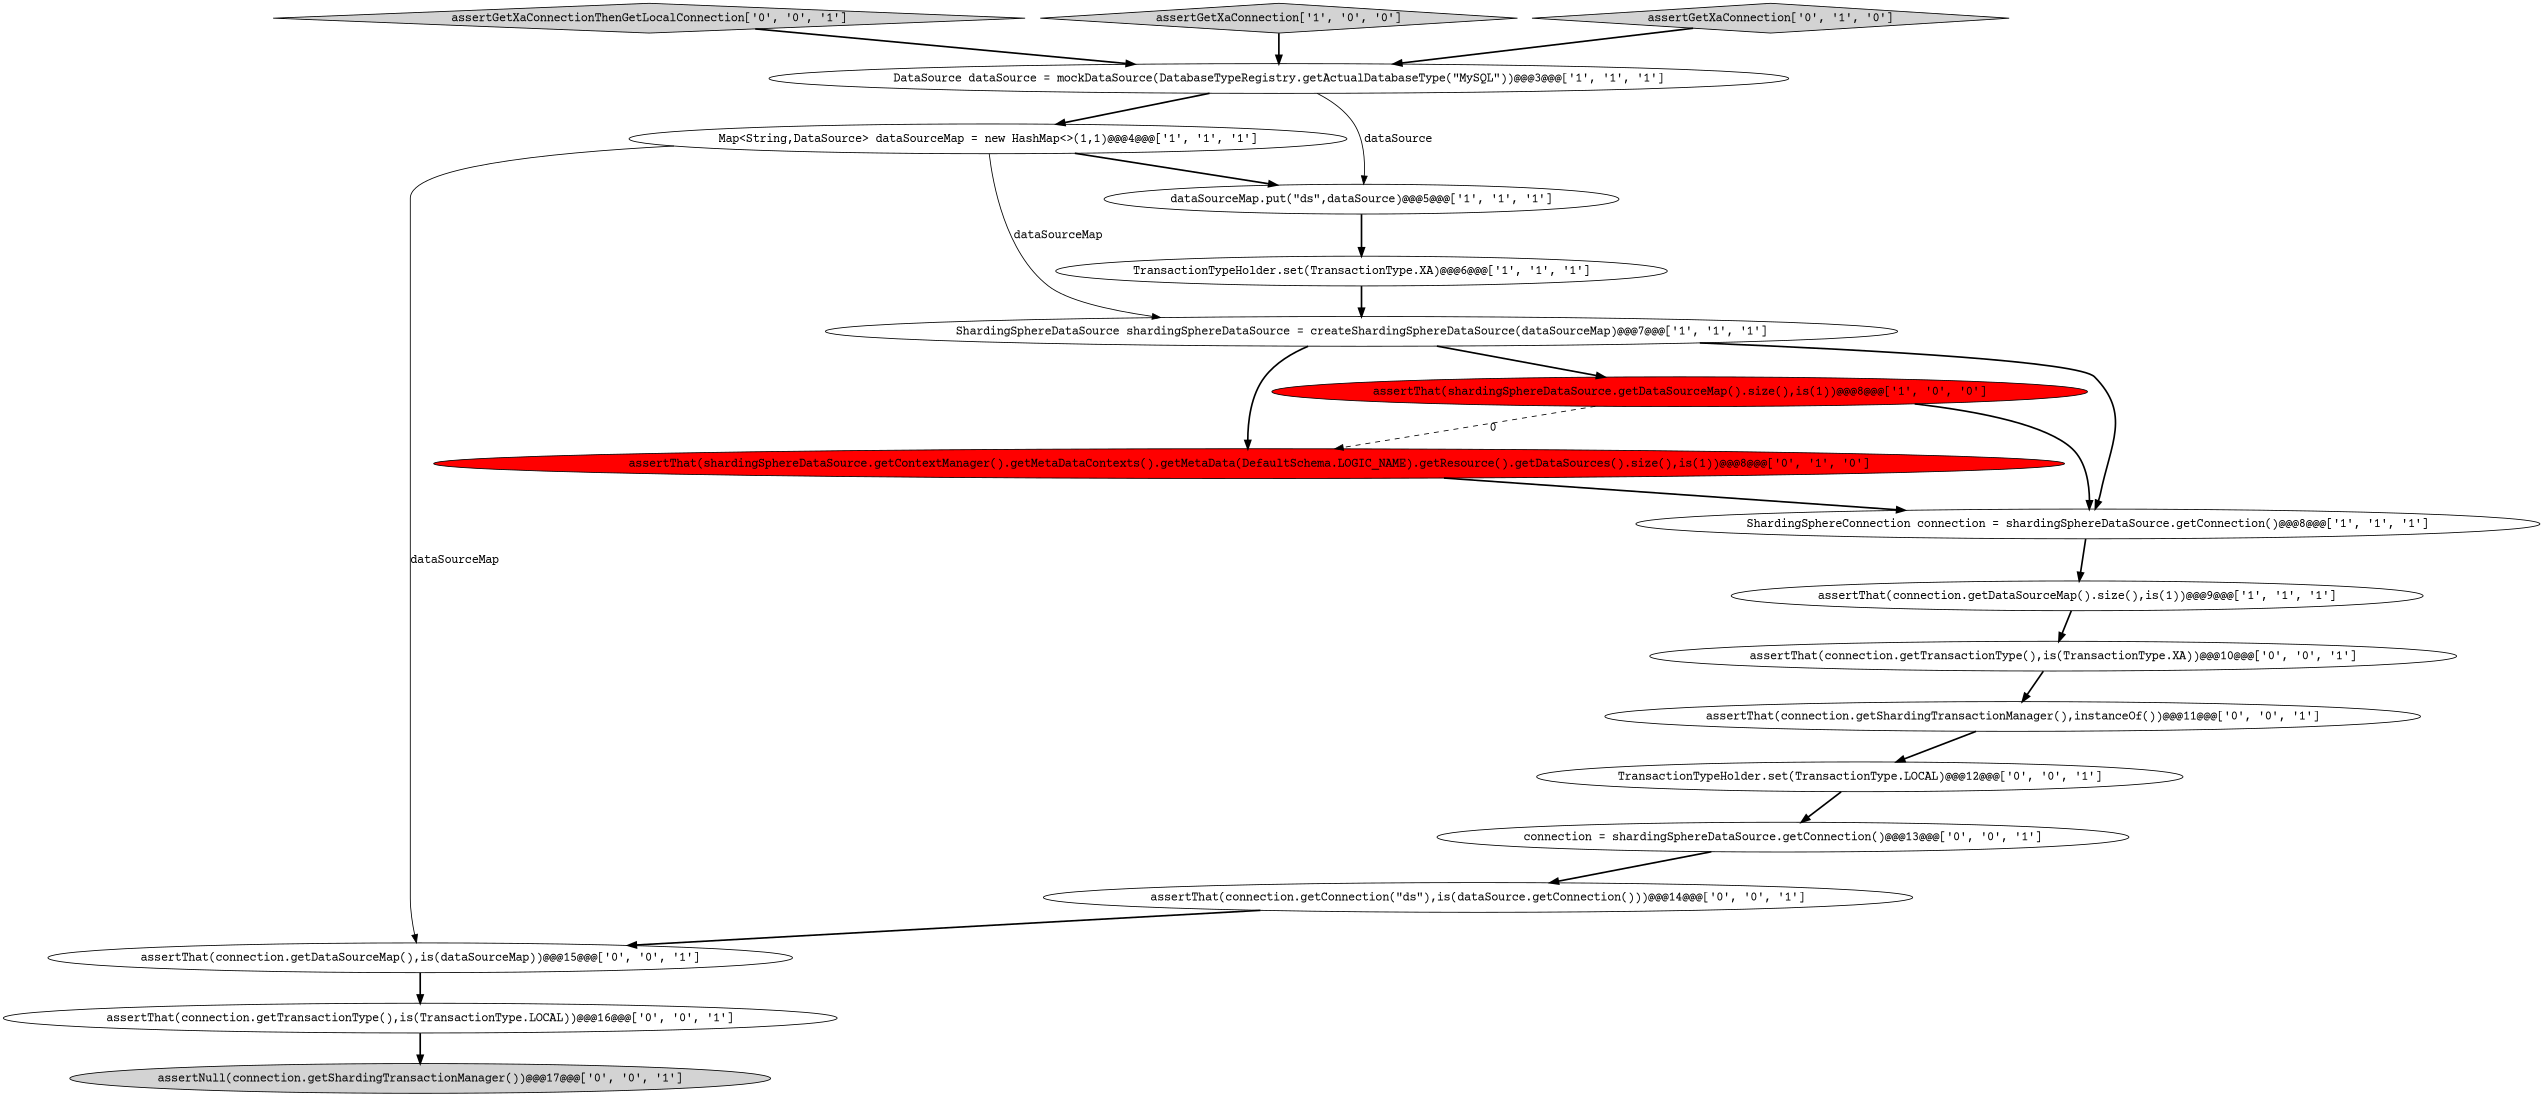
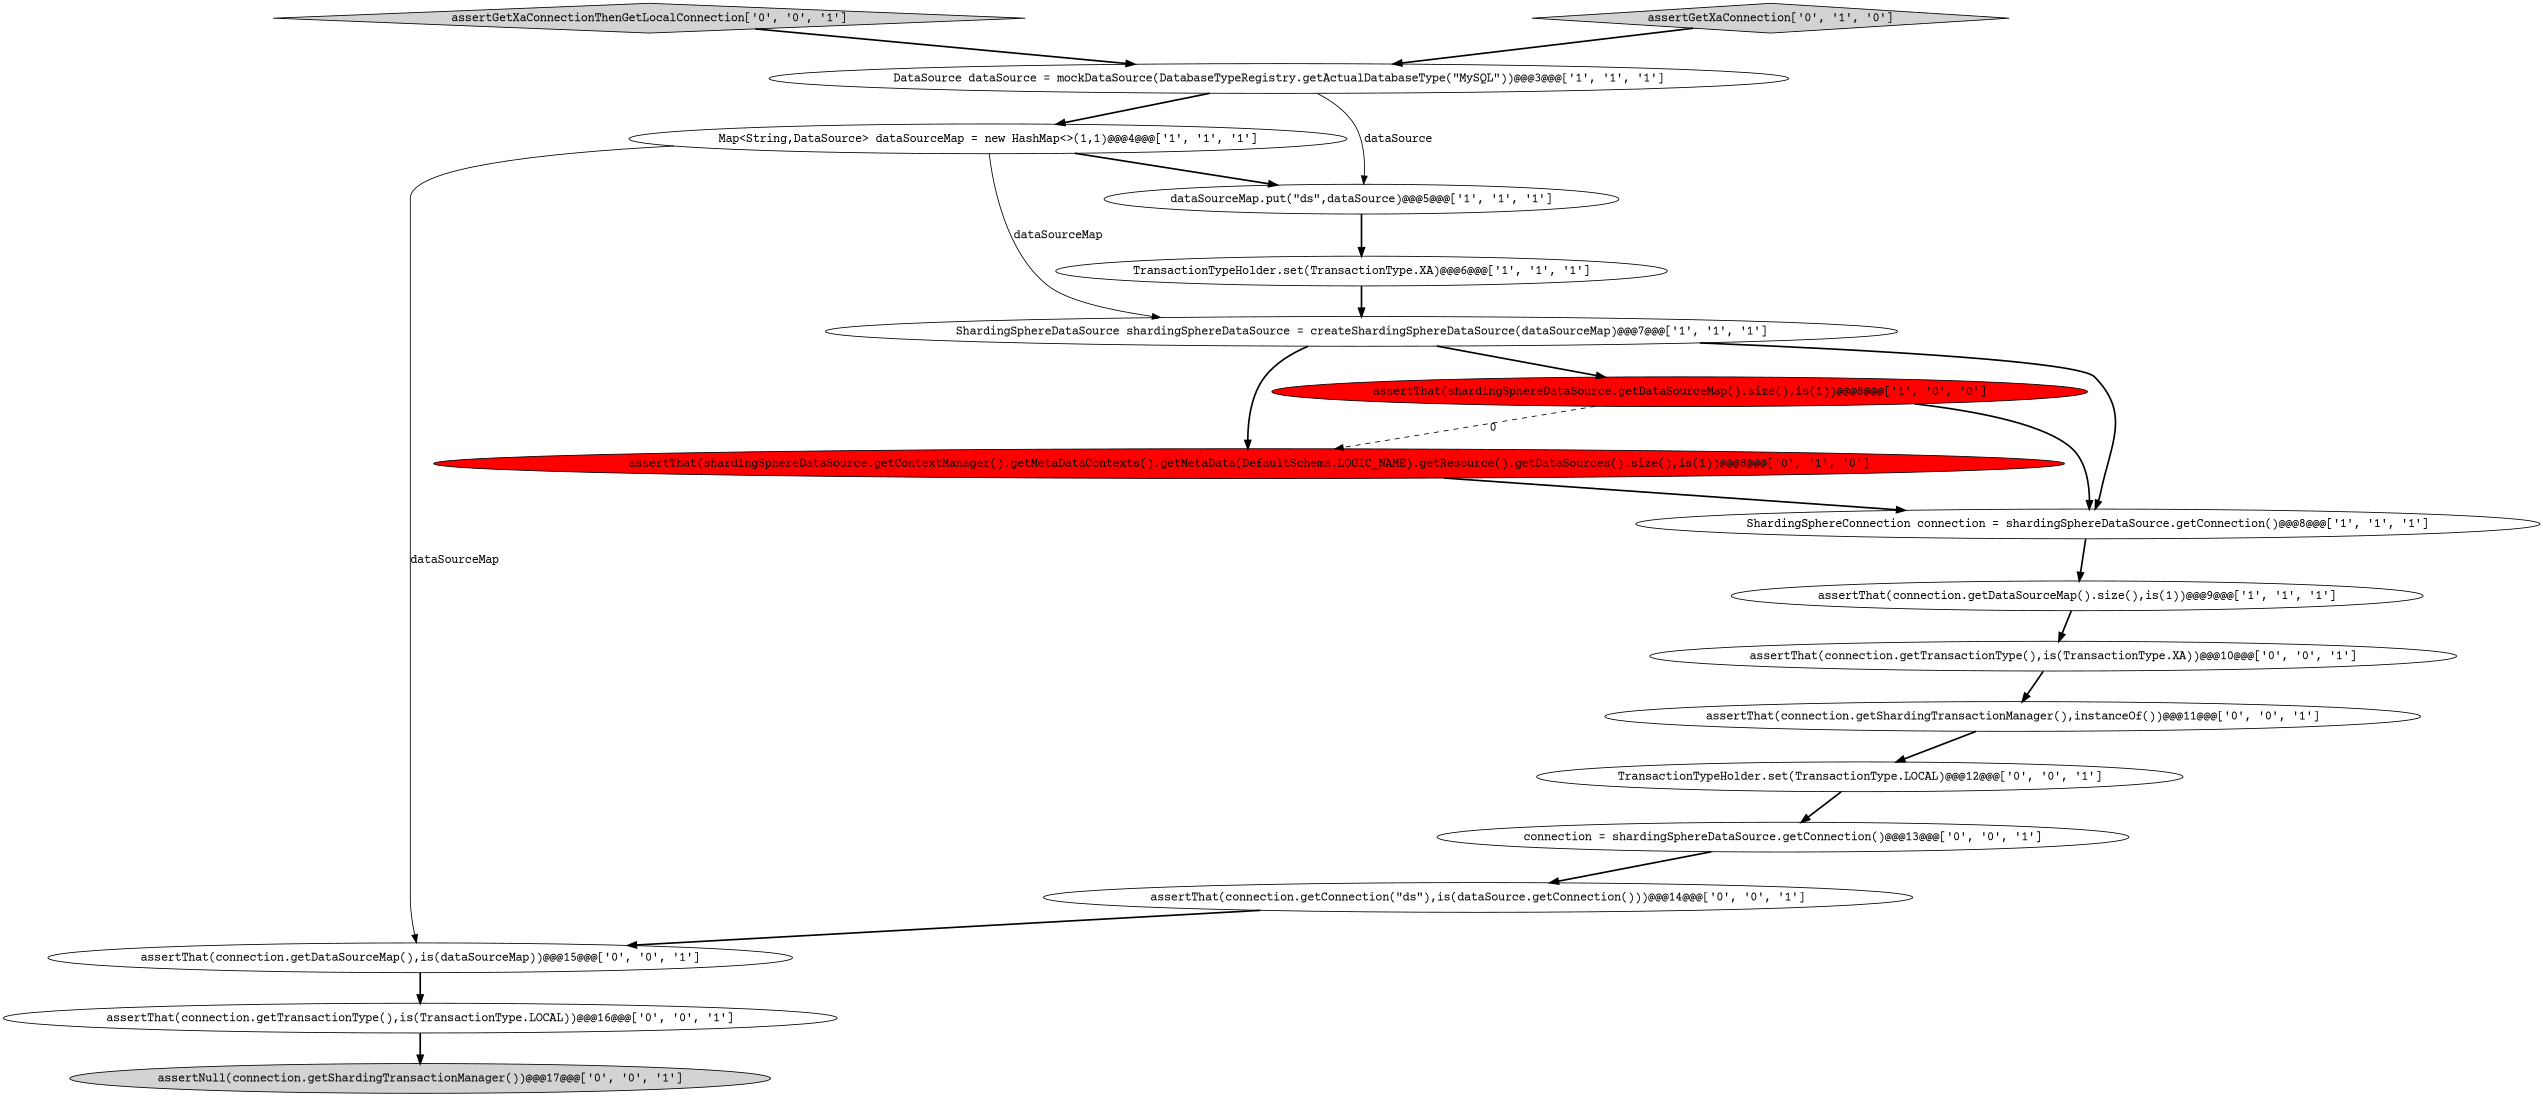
node "assertGetXaConnection['1', '0', '0']": removed
